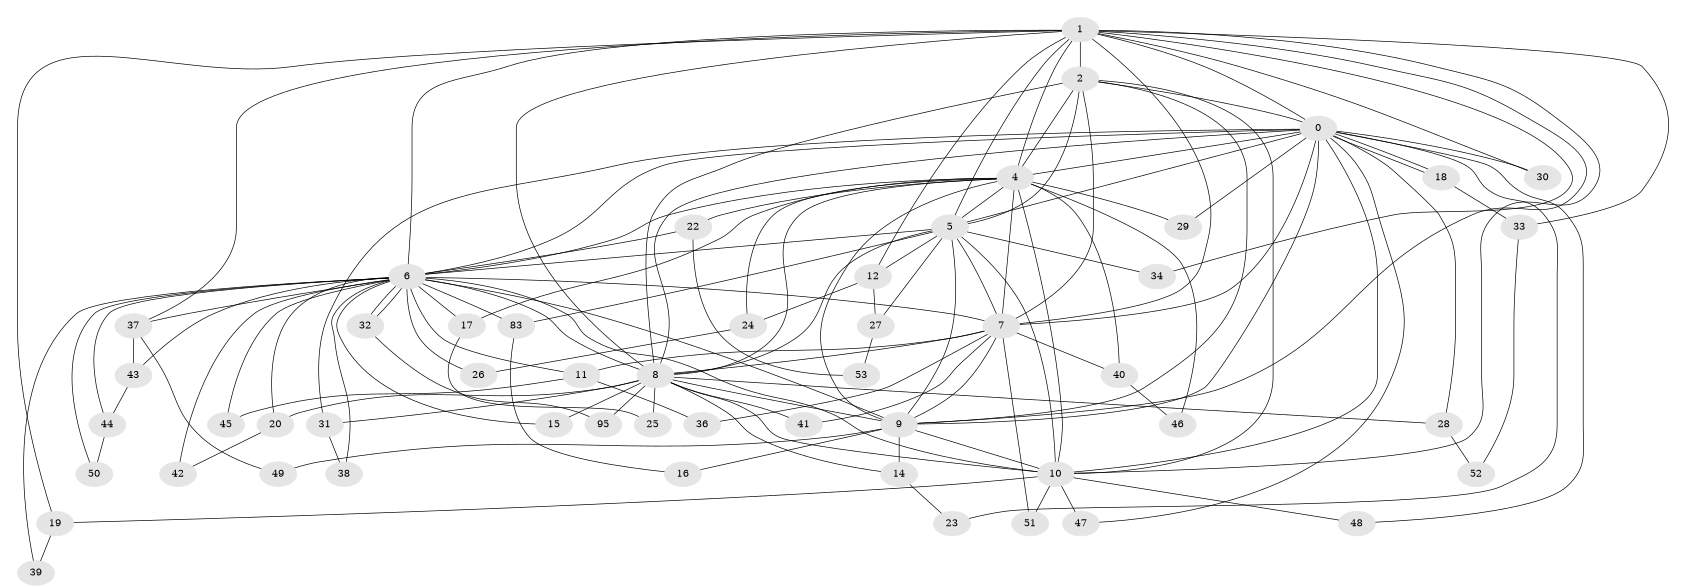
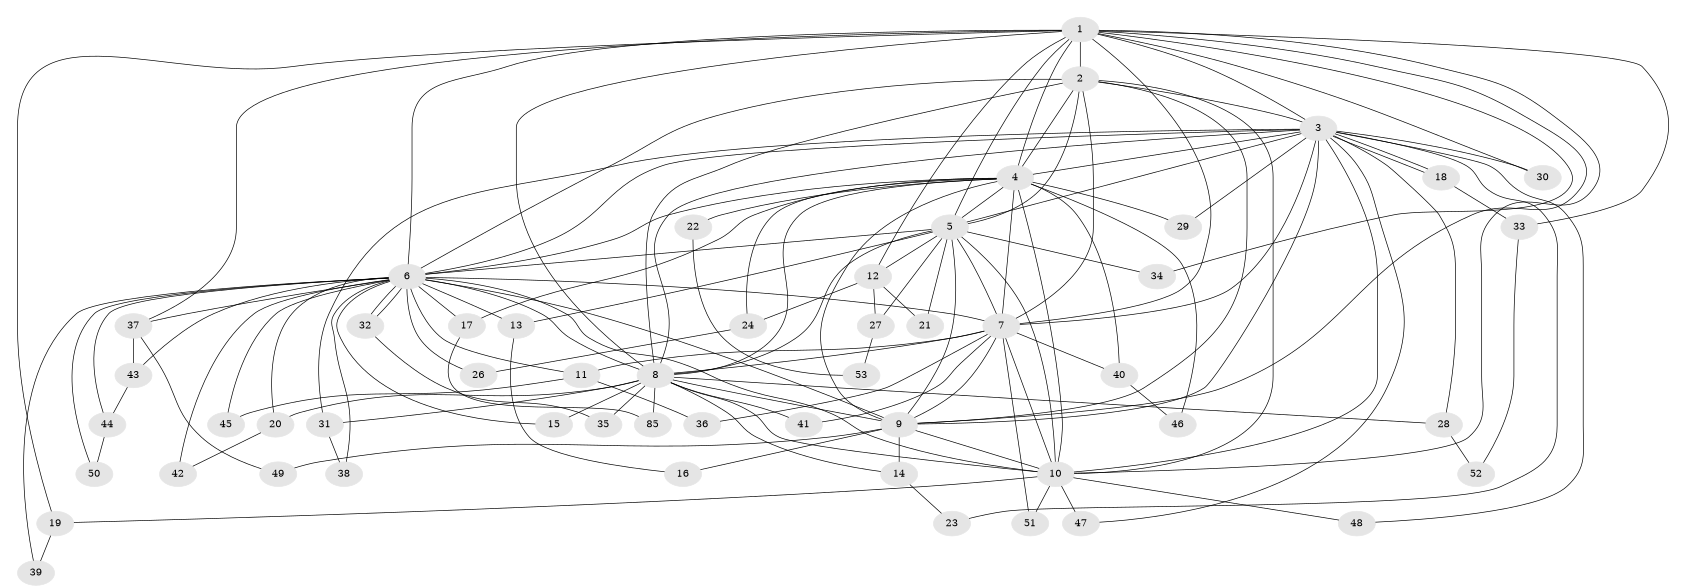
node "0": label "0" -> "3"
edge "22" -- "6": now "2" -- "6"
node "83": label "83" -> "13"
node "21": added
edge "7" -- "10": added
node "95": label "95" -> "35"
node "25": label "25" -> "85"
